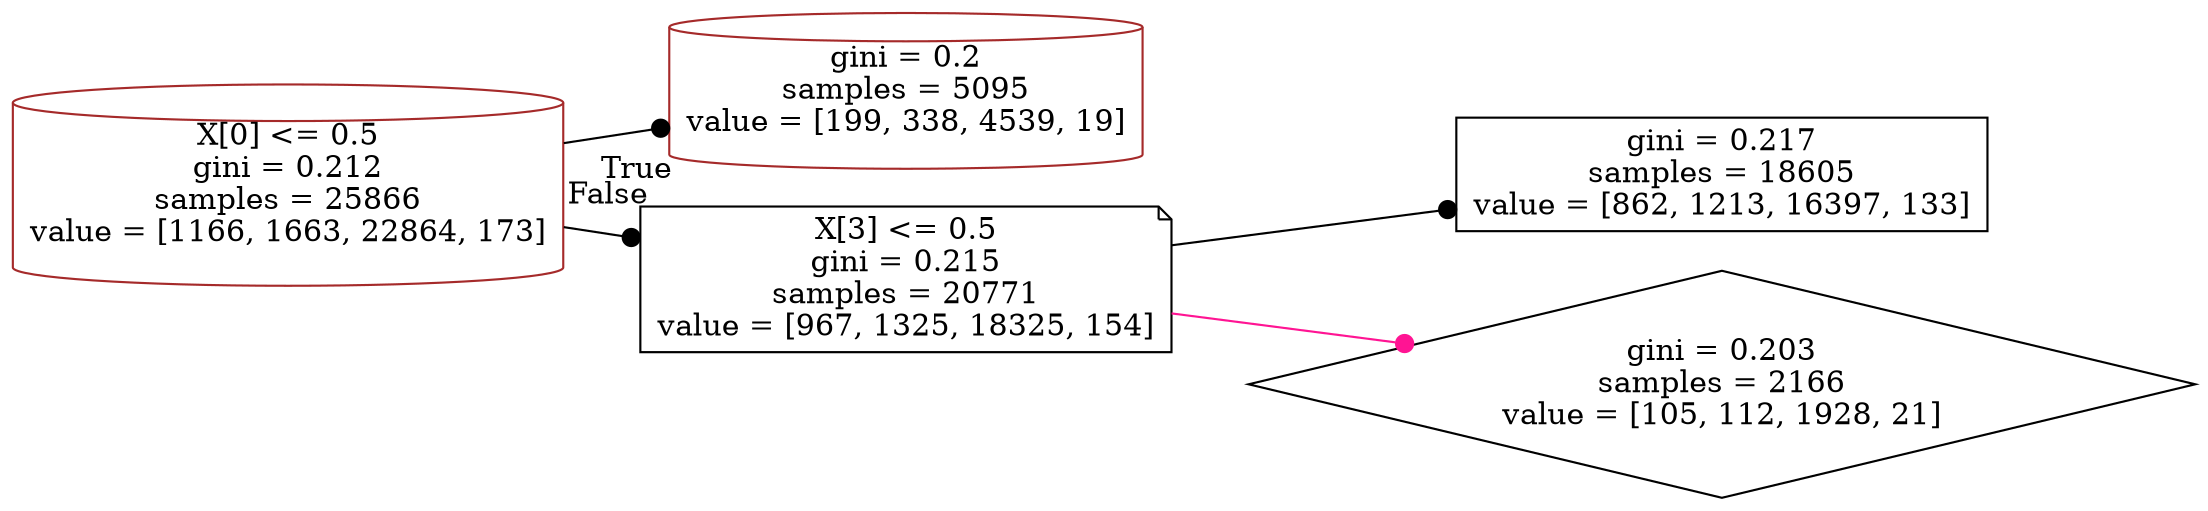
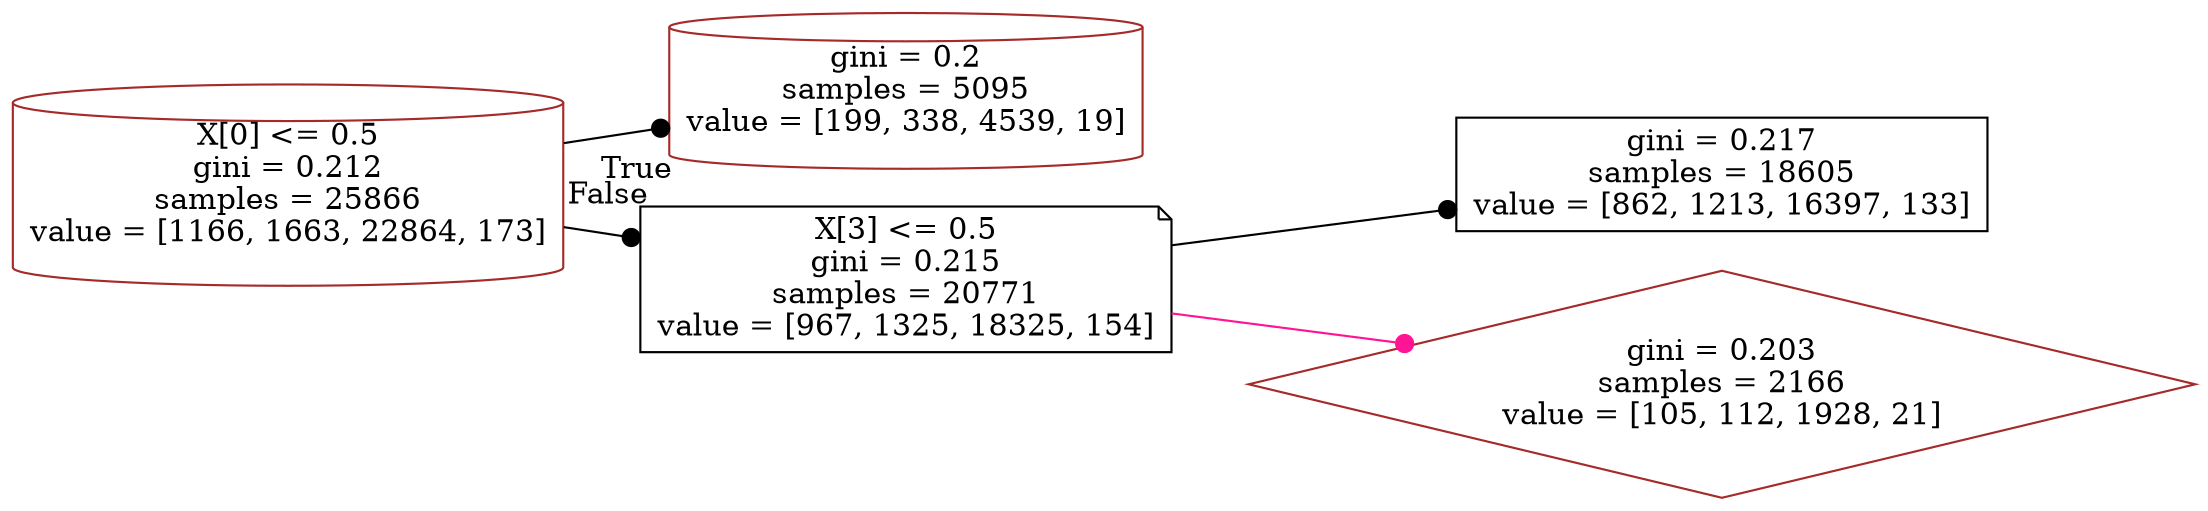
node "gini = 0.203 samples = 2166 value = [105, 112, 1928, 21]": color black -> brown
